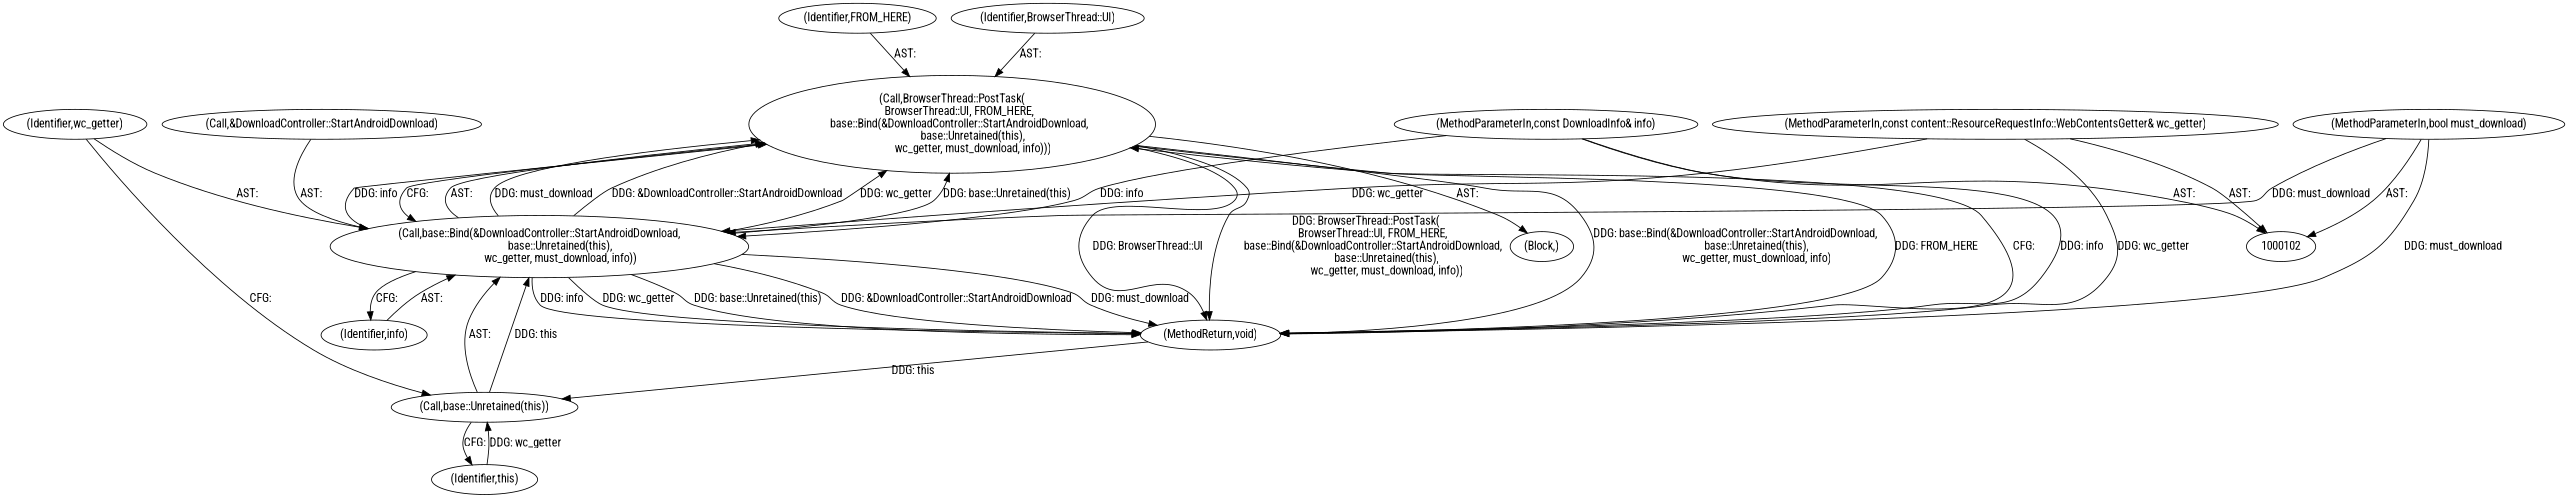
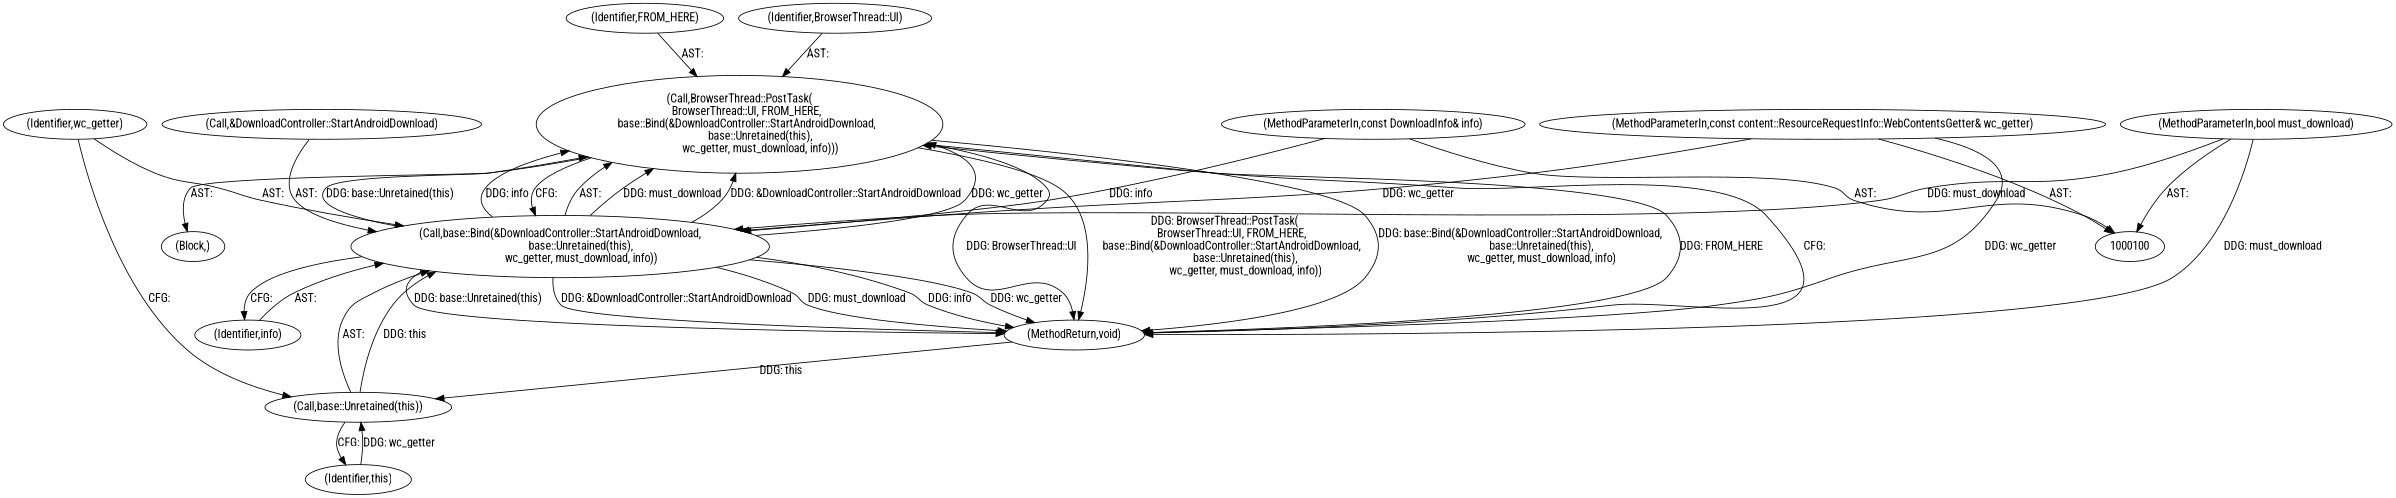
node "1000102": label "1000102" -> "1000100"
edge "(MethodParameterIn,const DownloadInfo& info)" -> "(MethodReturn,void)": removed, label "DDG: info"
